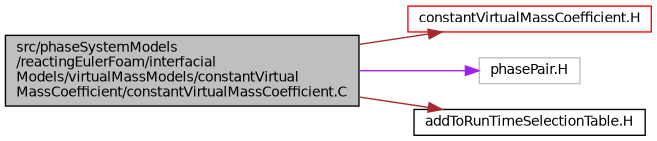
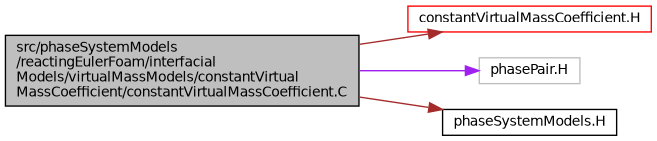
node "addToRunTimeSelectionTable.H": label "addToRunTimeSelectionTable.H" -> "phaseSystemModels.H"
